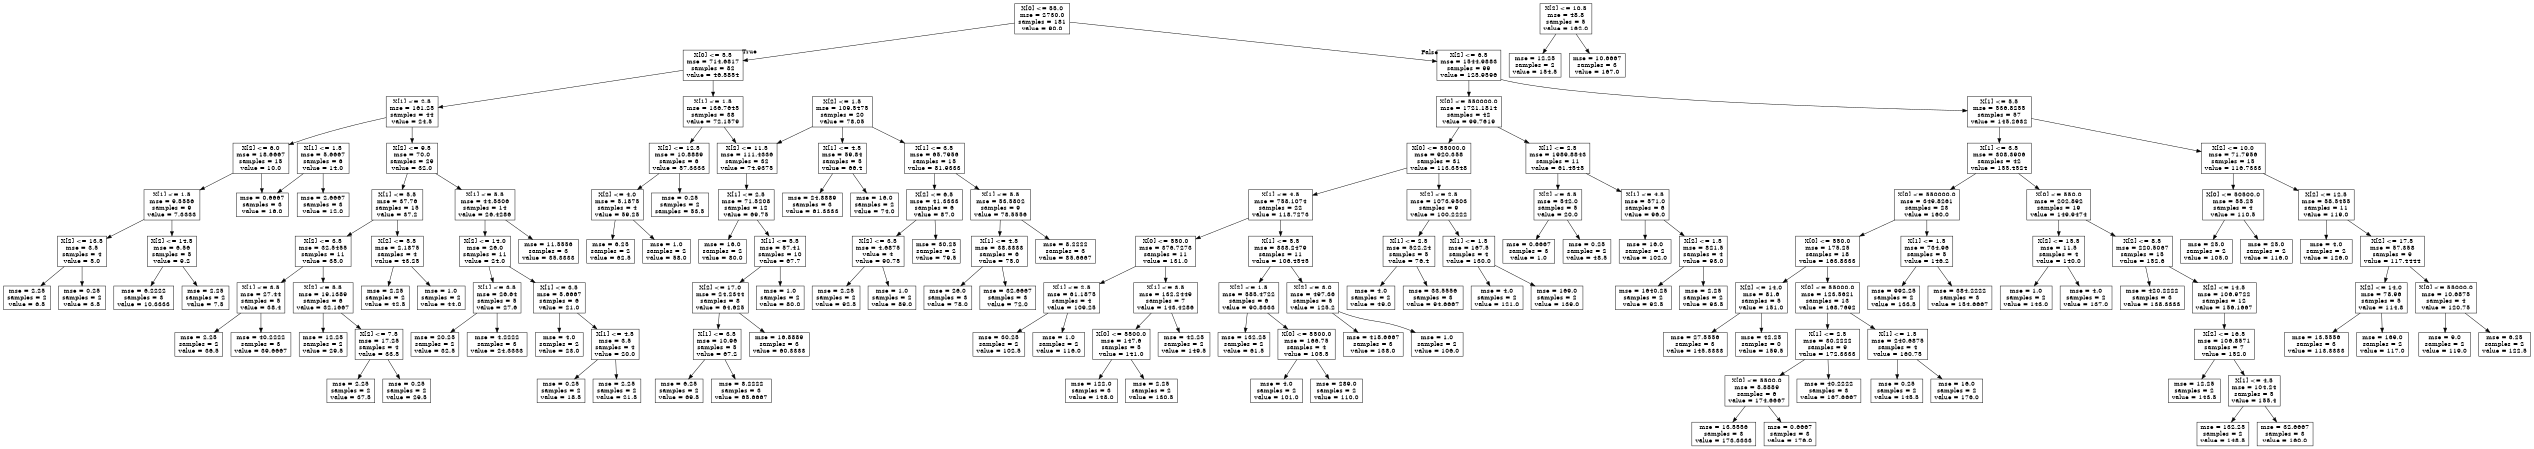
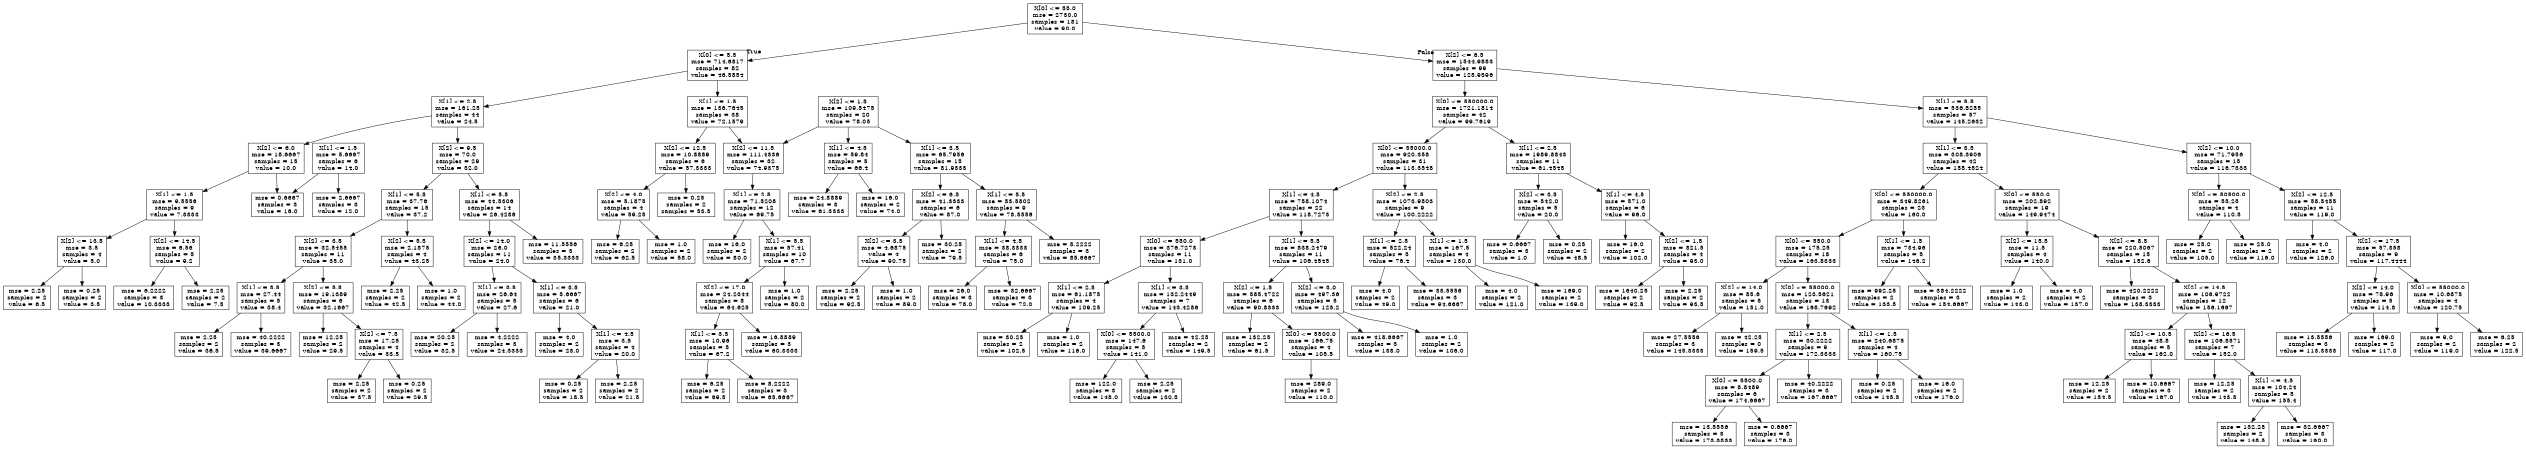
node "X[2] <= 14.0 mse = 81.6 samples = 5 value = 151.0": label "X[2] <= 14.0 mse = 81.6 samples = 5 value = 151.0" -> "X[2] <= 14.0 mse = 85.6 samples = 5 value = 151.0"
edge "X[2] <= 14.5 mse = 106.9722 samples = 12 value = 156.1667" -> "X[2] <= 10.5 mse = 48.8 samples = 5 value = 162.0": added
node "mse = 4.0 samples = 2 value = 101.0": removed
node "X[0] <= 5500.0 mse = 8.8889 samples = 6 value = 174.6667": label "X[0] <= 5500.0 mse = 8.8889 samples = 6 value = 174.6667" -> "X[0] <= 5500.0 mse = 8.8489 samples = 6 value = 174.6667"
